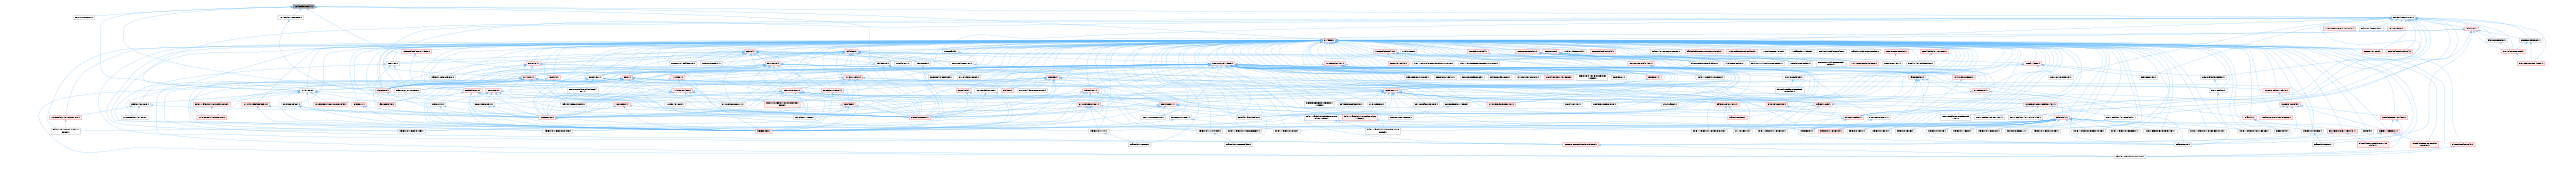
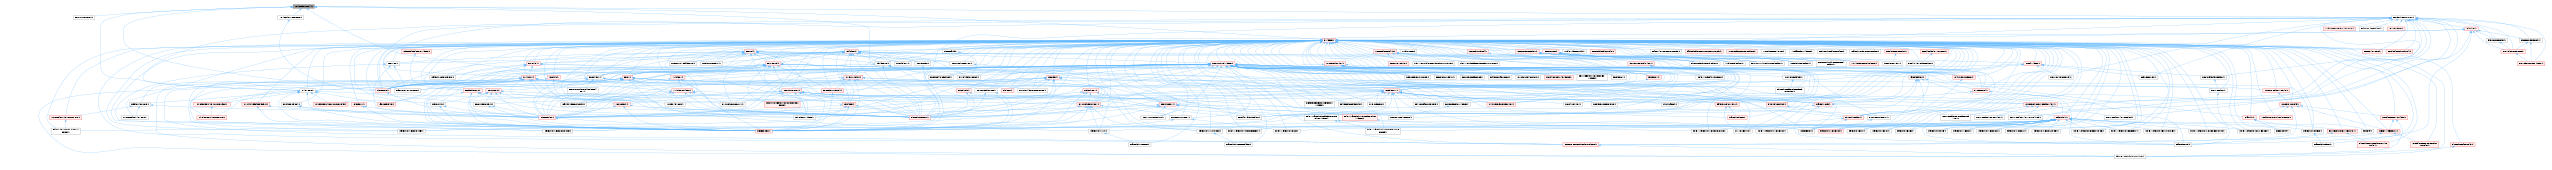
node "SPerQualityLevelProperties Widget.h": label "SPerQualityLevelProperties Widget.h" -> "SCurveEditorViewStacked Widget.h"
node "SRigVMGraphPinNameListValue.h": label "SRigVMGraphPinNameListValue.h" -> "IPixelStreamingInputHandler.h"
node "SScissorRectBox4.h": label "SScissorRectBox4.h" -> "SGraphPinVector4.h"
node "SCurveEditorEventChannel.h": label "SCurveEditorEventChannel.h" -> "SRigVMGraphPinEnumPicker.h"
